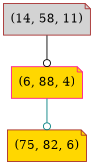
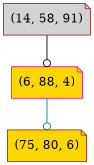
node "(14, 58, 11)": label "(14, 58, 11)" -> "(14, 58, 91)"
node "(75, 82, 6)": label "(75, 82, 6)" -> "(75, 80, 6)"
